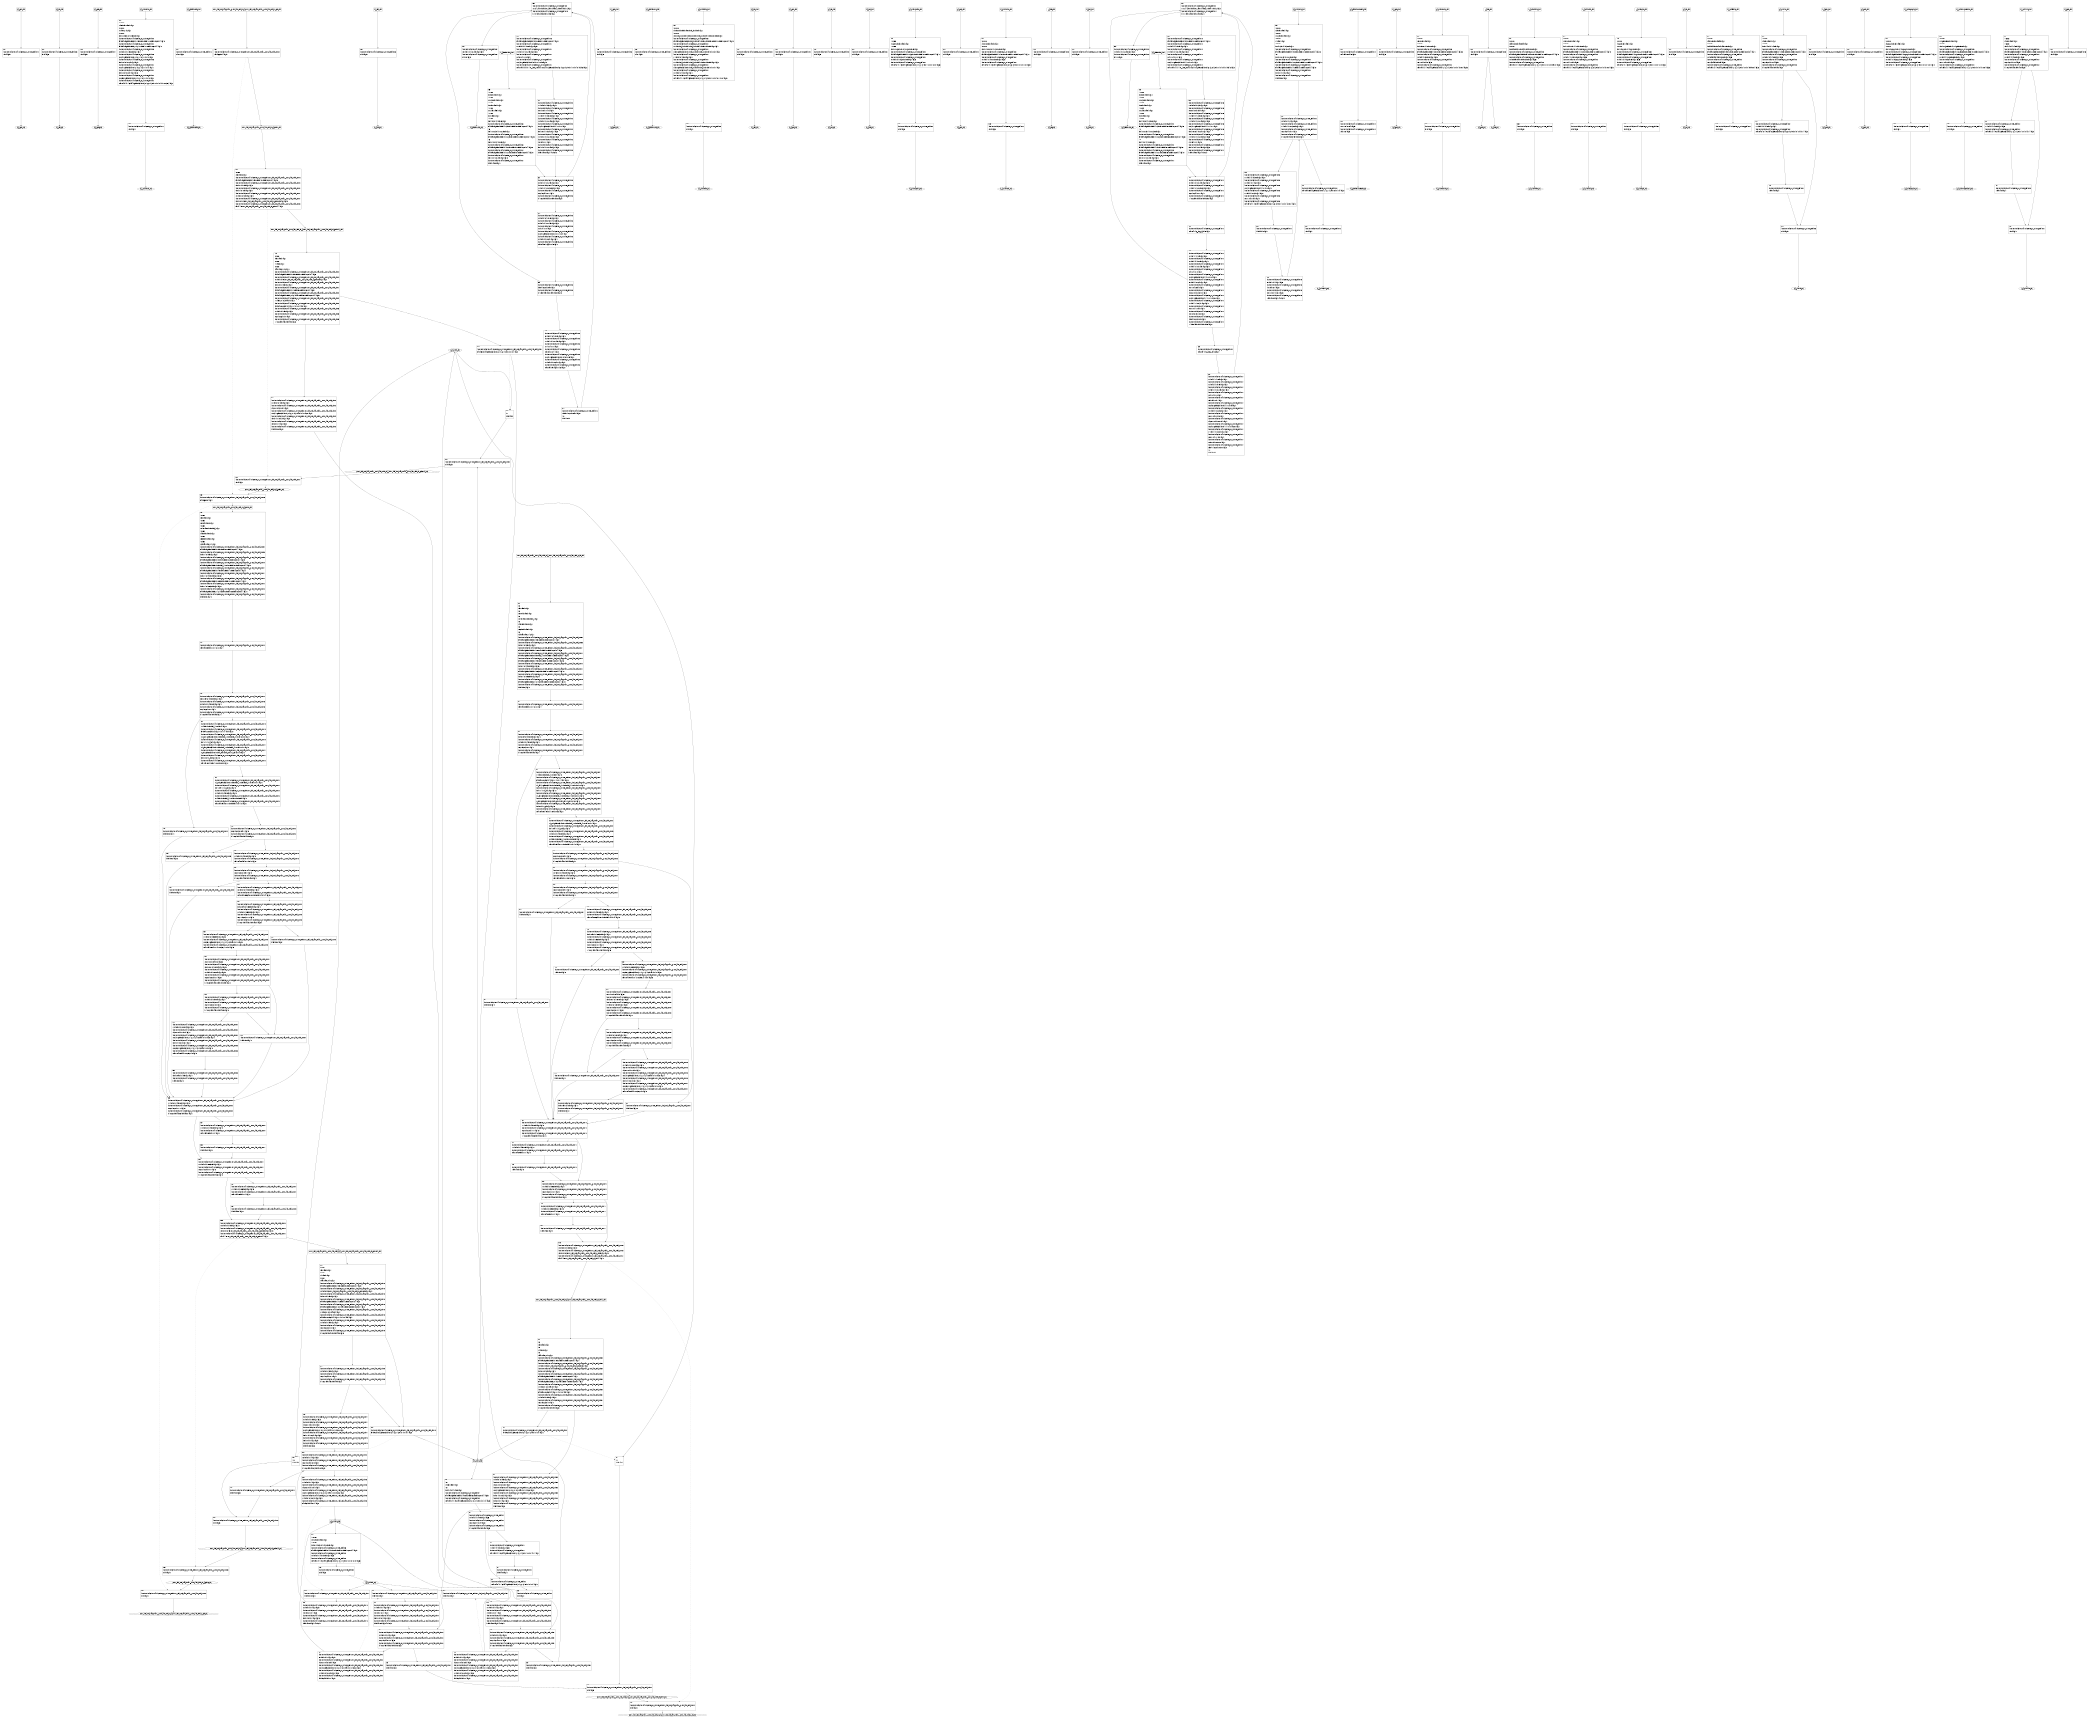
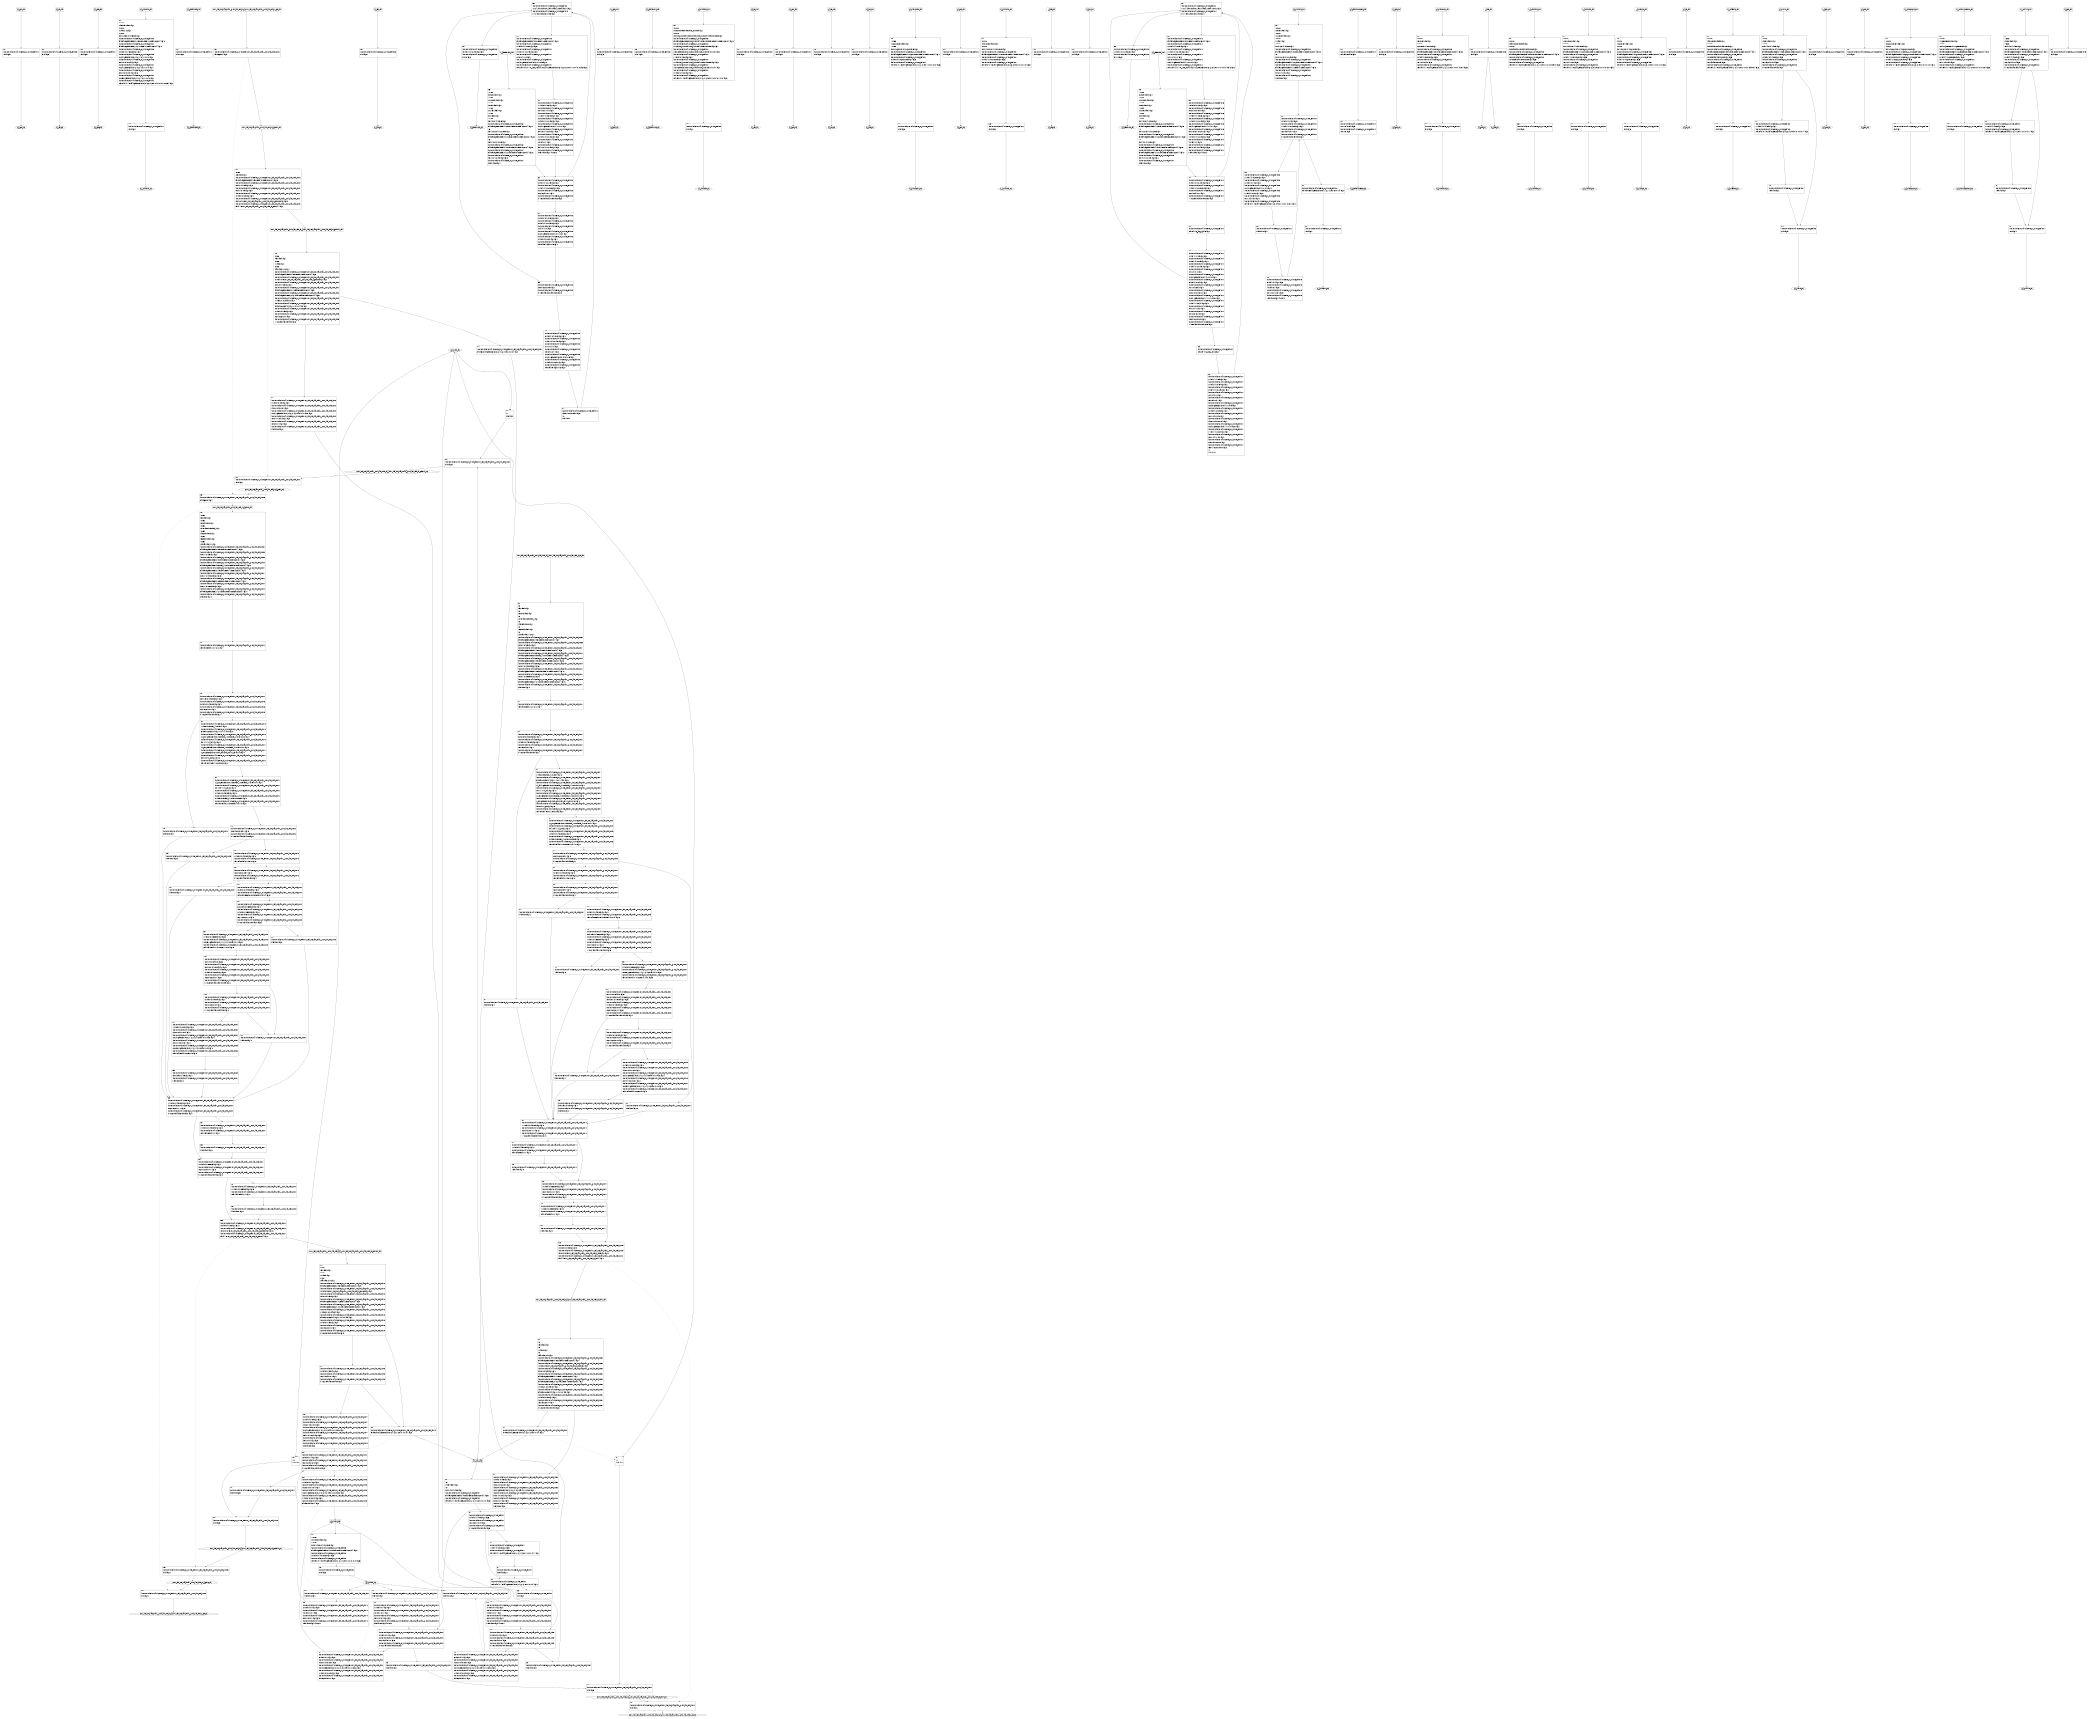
node "{io_ll_printFloatLine_end}": added
